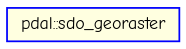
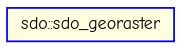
node "pdal::sdo_georaster": label "pdal::sdo_georaster" -> "sdo::sdo_georaster"
